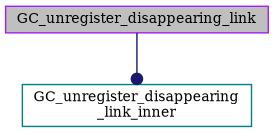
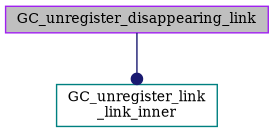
node "GC_unregister_disappearing _link_inner": label "GC_unregister_disappearing _link_inner" -> "GC_unregister_link _link_inner"
